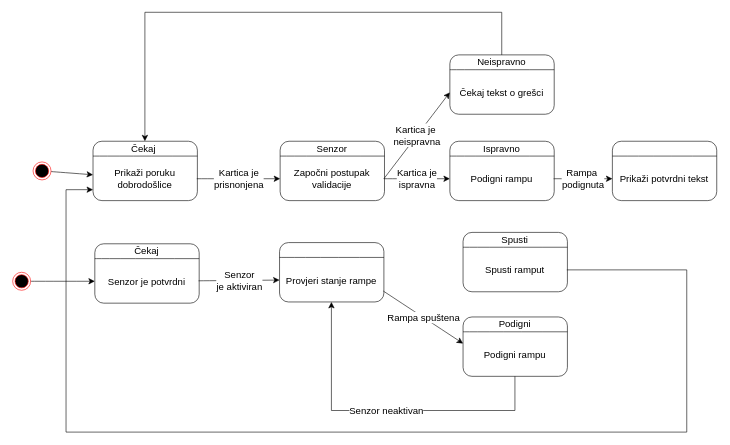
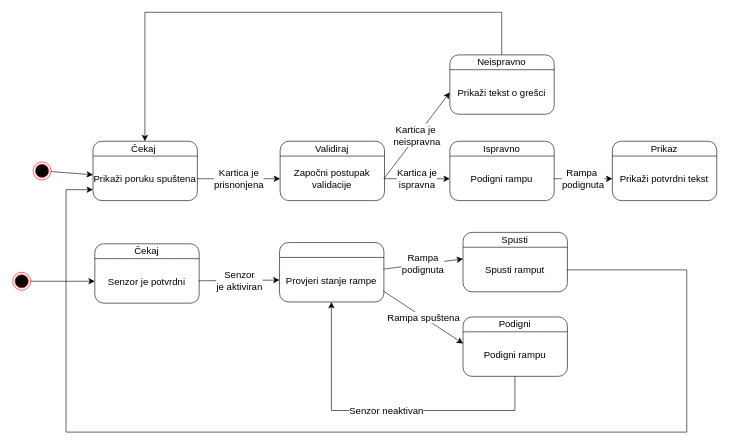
node "Čekaj tekst o grešci": label "Čekaj tekst o grešci" -> "Prikaži tekst o grešci"
node "Senzor": label "Senzor" -> "Validiraj"
node "Prikaz": added
node "Prikaži poruku dobrodošlice": label "Prikaži poruku dobrodošlice" -> "Prikaži poruku spuštena"
edge "Provjeri stanje rampe" -> "Spusti ramput": added, label "Rampa podignuta"
